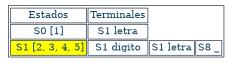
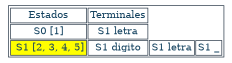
node "Estados": text "S8 _" -> "S1 _"
